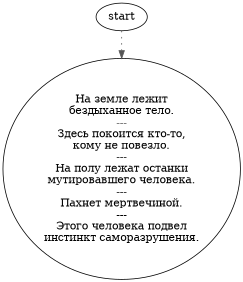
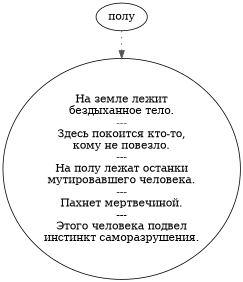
node "start": label "start" -> "полу"
